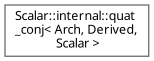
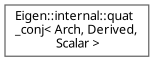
node "Scalar::internal::quat _conj< Arch, Derived, Scalar >": label "Scalar::internal::quat _conj< Arch, Derived, Scalar >" -> "Eigen::internal::quat _conj< Arch, Derived, Scalar >"
